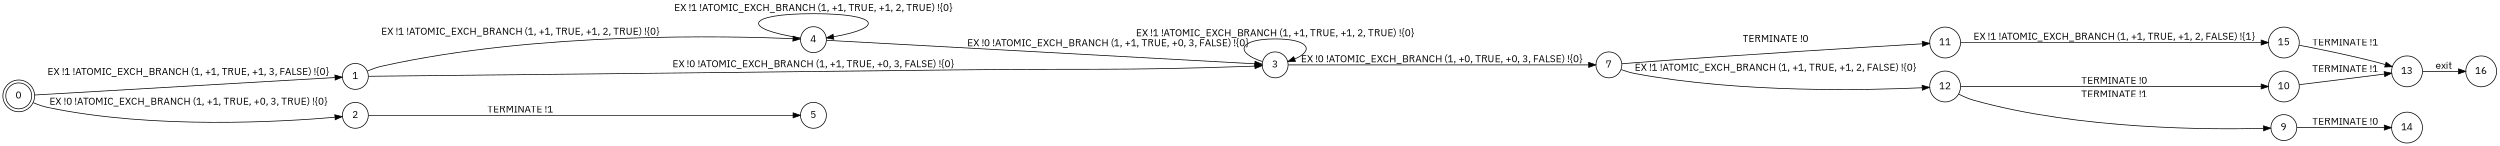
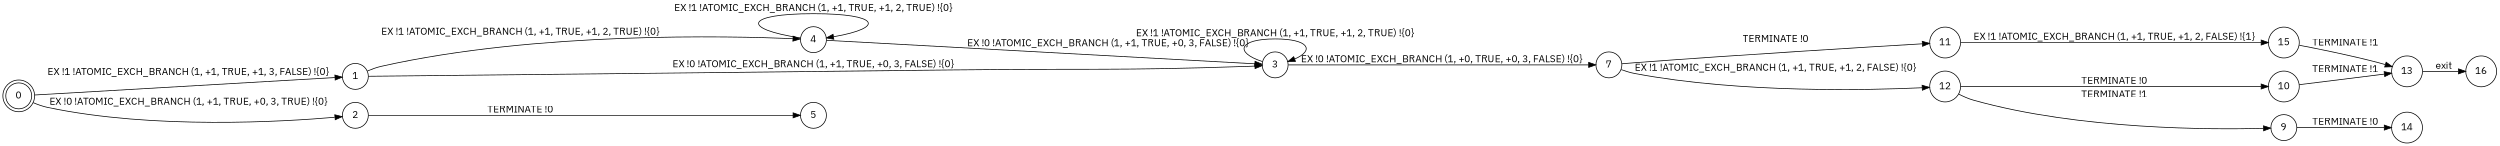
edge "2" -> "5": label "TERMINATE !1" -> "TERMINATE !0"
